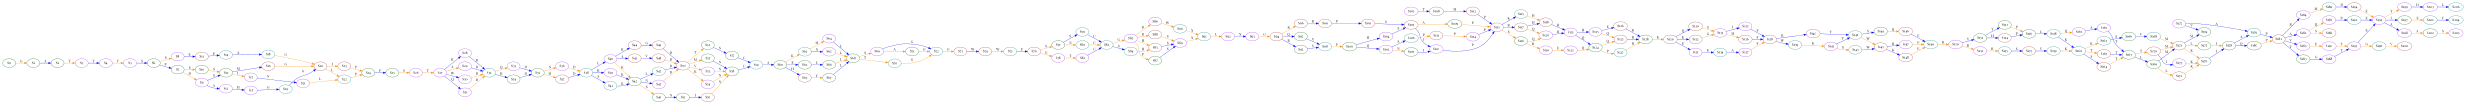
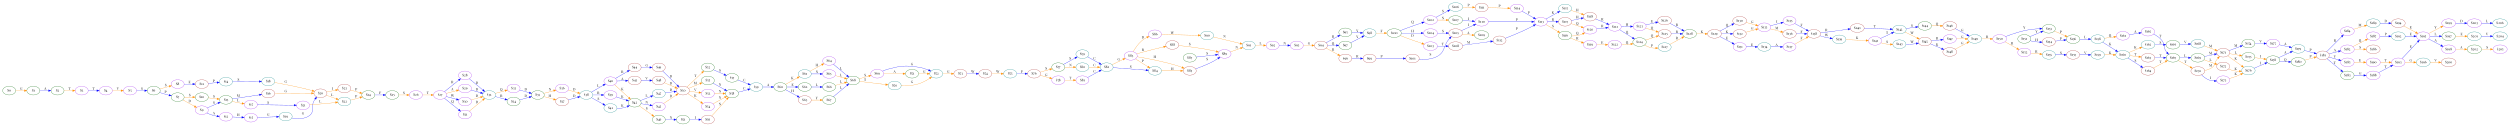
edge "S109" -> "S113": removed, label "P"
edge "S177" -> "S174": reversed
edge "S100" -> "S103": added, label "D"
edge "S150" -> "S151": now "S150" -> "S153"
edge "S83" -> "S87": now "S83" -> "S84"
